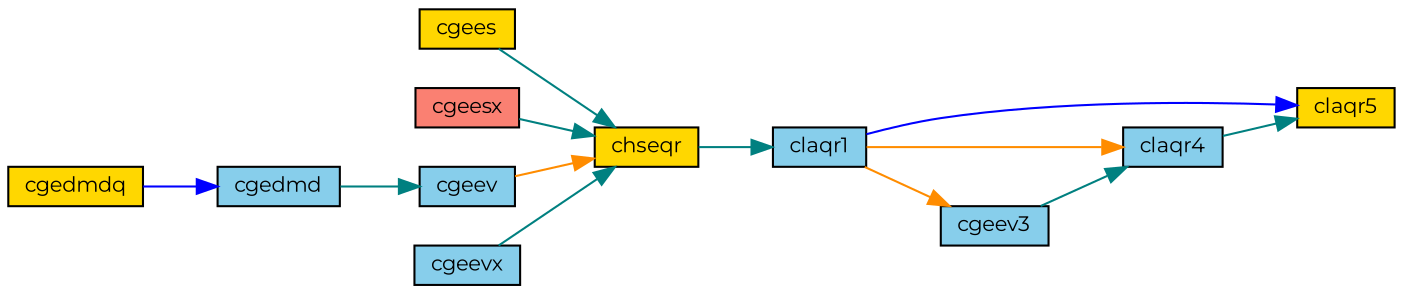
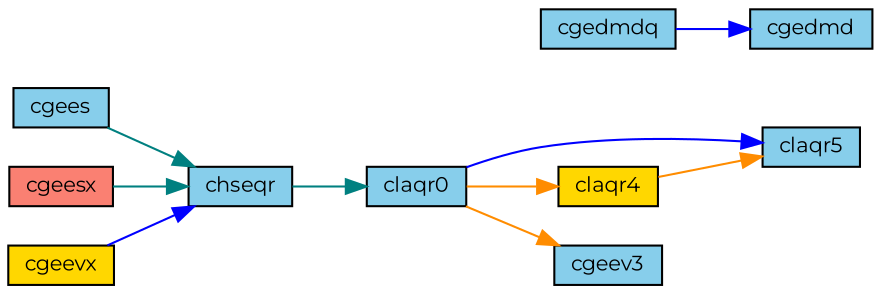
node "cgees": fillcolor gold -> skyblue
node "claqr5": fillcolor gold -> skyblue
edge "claqr4" -> "claqr5": color teal -> darkorange
node "chseqr": fillcolor gold -> skyblue
node "claqr1": label "claqr1" -> "claqr0"
node "claqr4": fillcolor skyblue -> gold
node "cgedmdq": fillcolor gold -> skyblue
node "cgeev": removed
edge "cgeev3" -> "claqr4": removed
edge "cgeevx" -> "chseqr": color teal -> blue
node "cgeevx": fillcolor skyblue -> gold
